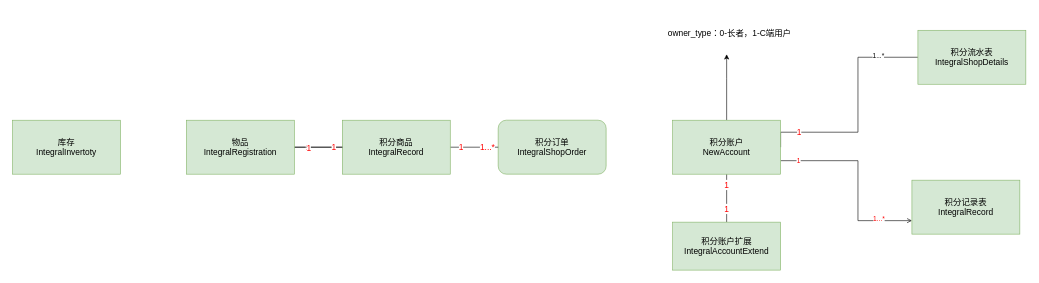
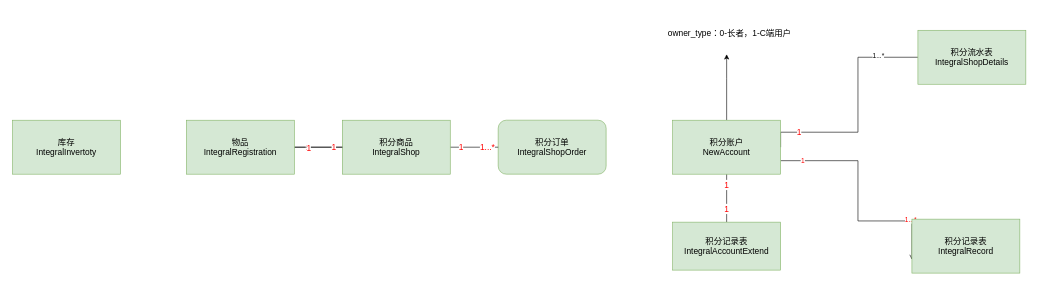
node "积分商品 IntegralRecord": label "积分商品 IntegralRecord" -> "积分商品 IntegralShop"
node "积分记录表 IntegralRecord": moved (966, 207) -> (966, 246)
node "积分账户扩展 IntegralAccountExtend": label "积分账户扩展 IntegralAccountExtend" -> "积分记录表 IntegralAccountExtend"
